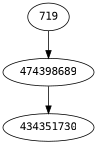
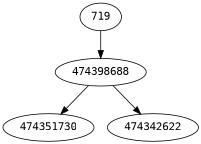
node "474398689": label "474398689" -> "474398688"
node "434351730": label "434351730" -> "474351730"
node "474342622": added
